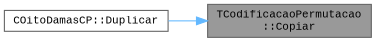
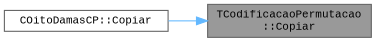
node "COitoDamasCP::Duplicar": label "COitoDamasCP::Duplicar" -> "COitoDamasCP::Copiar"
